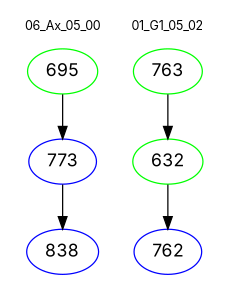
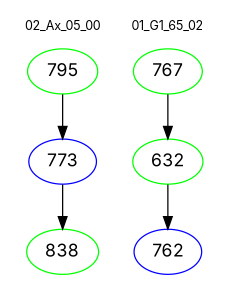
cluster "06_Ax_05_00": label "06_Ax_05_00" -> "02_Ax_05_00"
cluster "01_G1_05_02": label "01_G1_05_02" -> "01_G1_65_02"
node "695": label "695" -> "795"
node "763": label "763" -> "767"
node "838": color blue -> green
